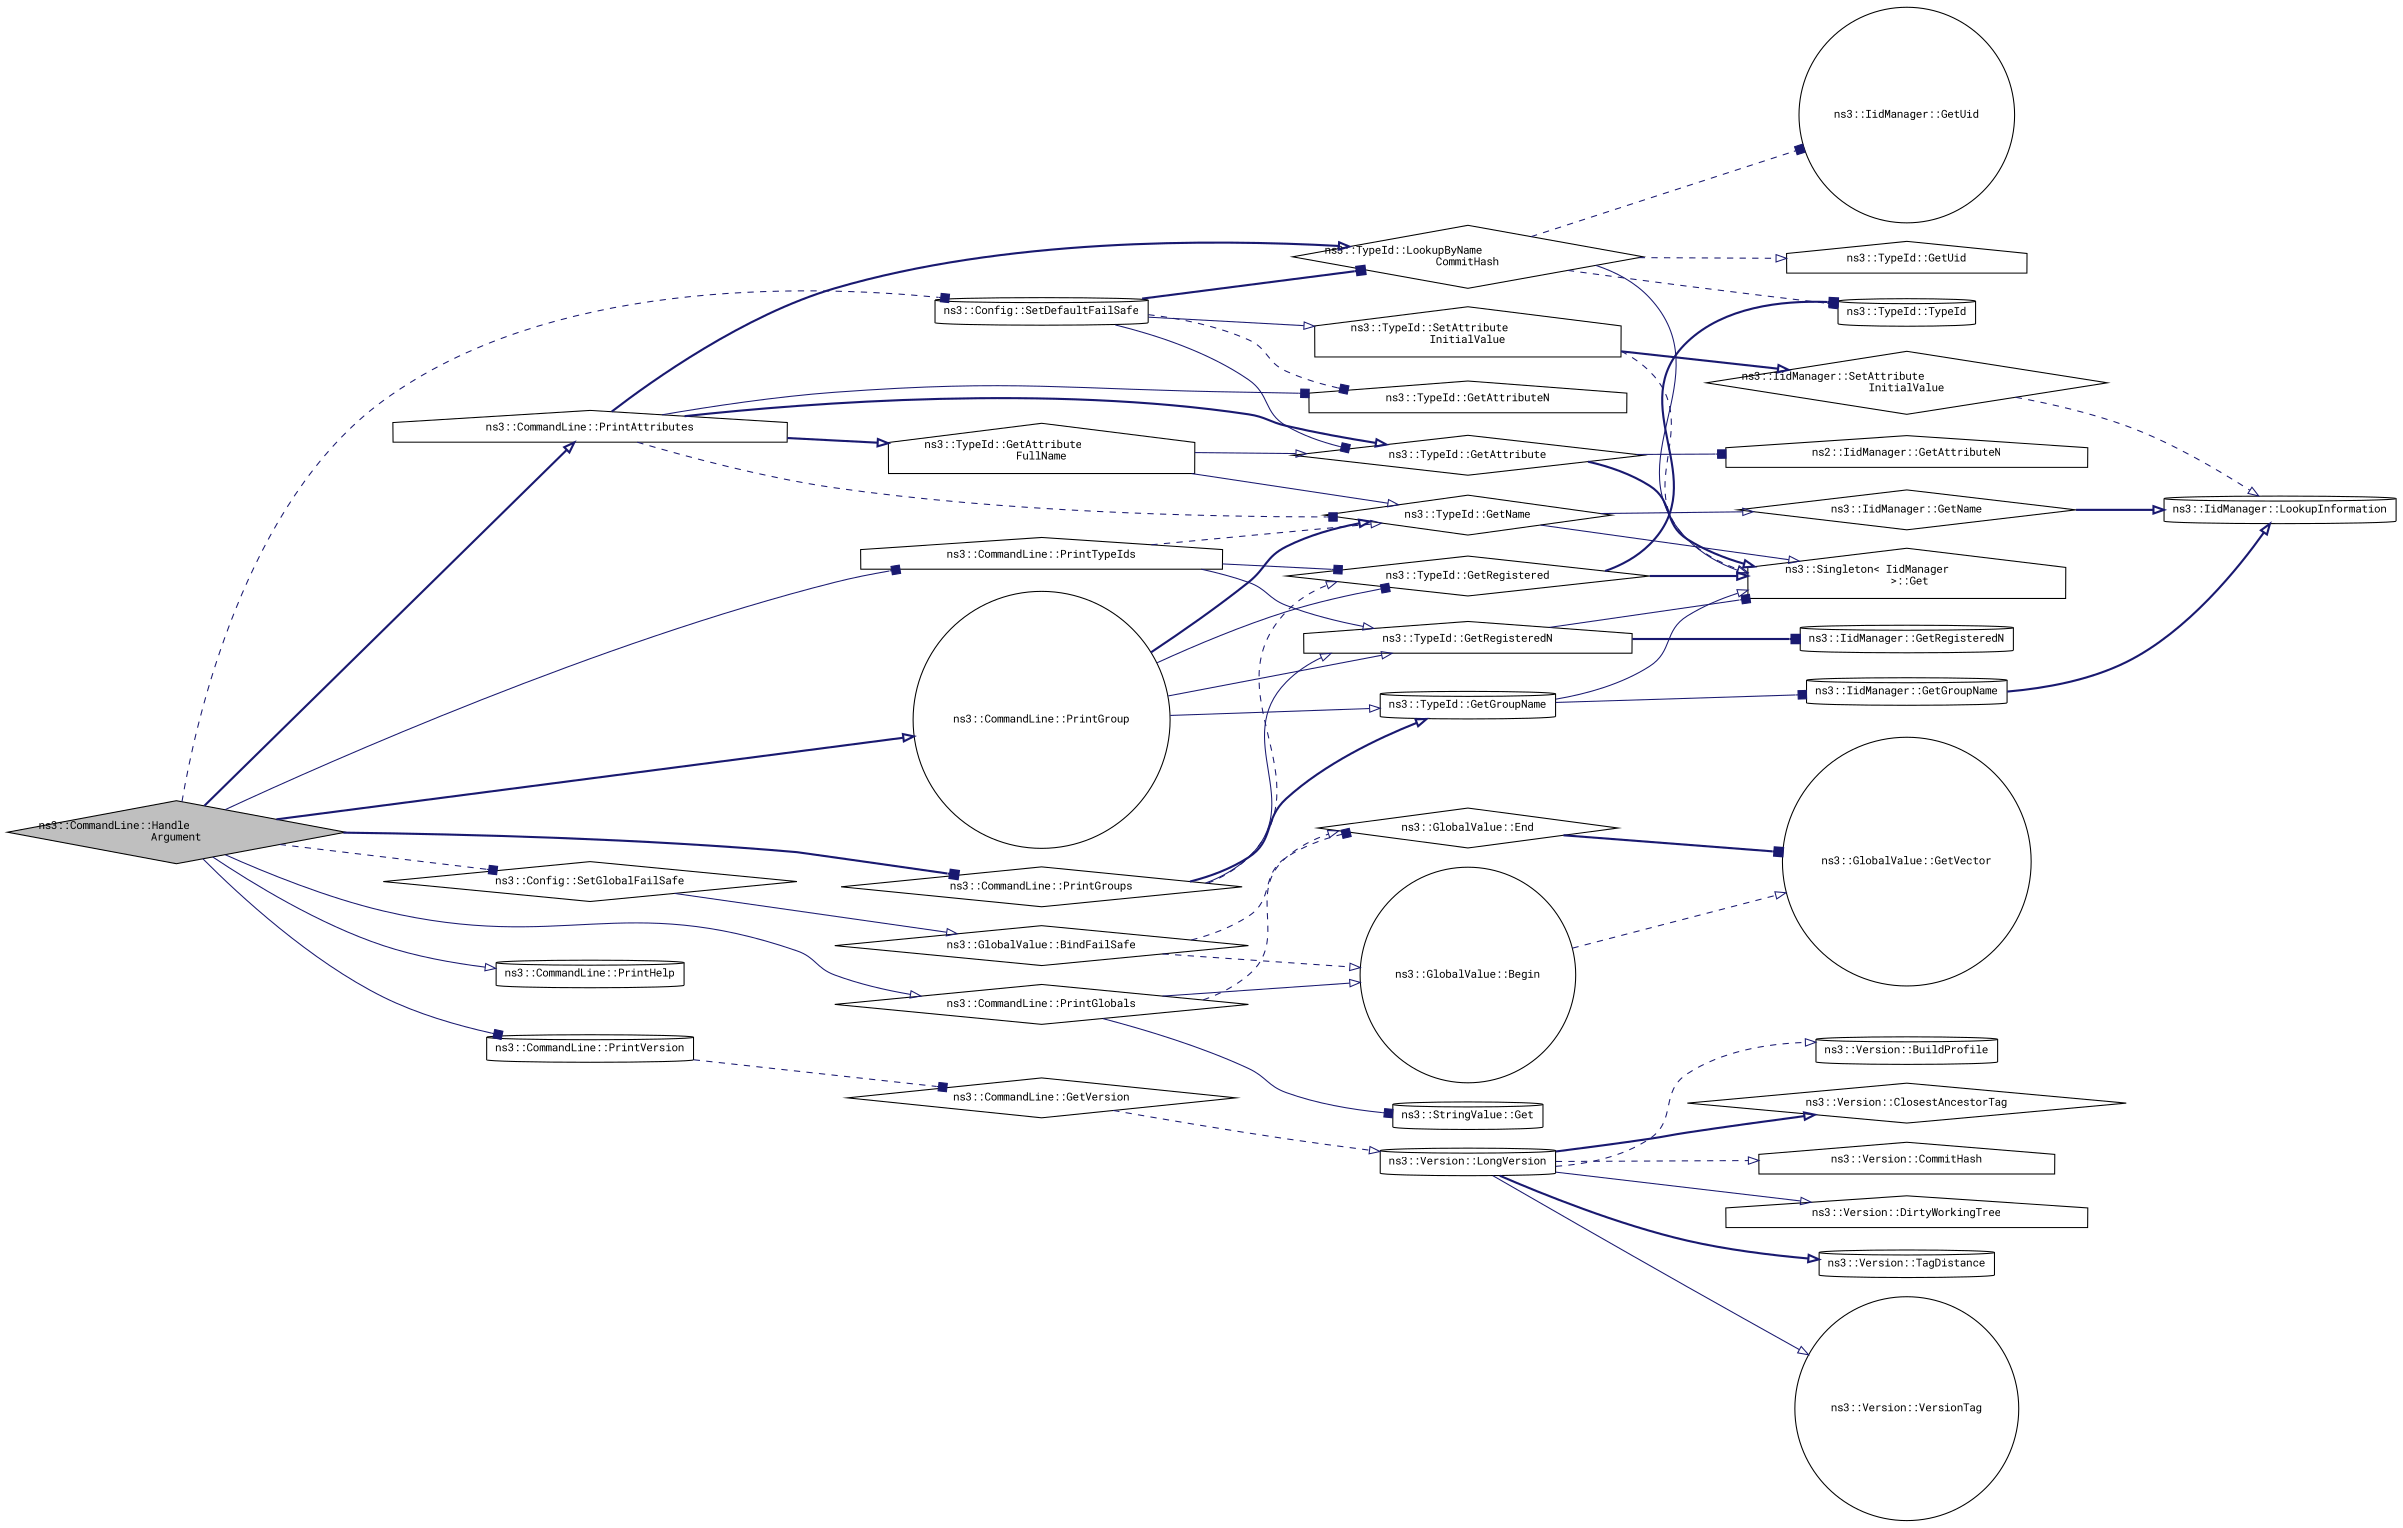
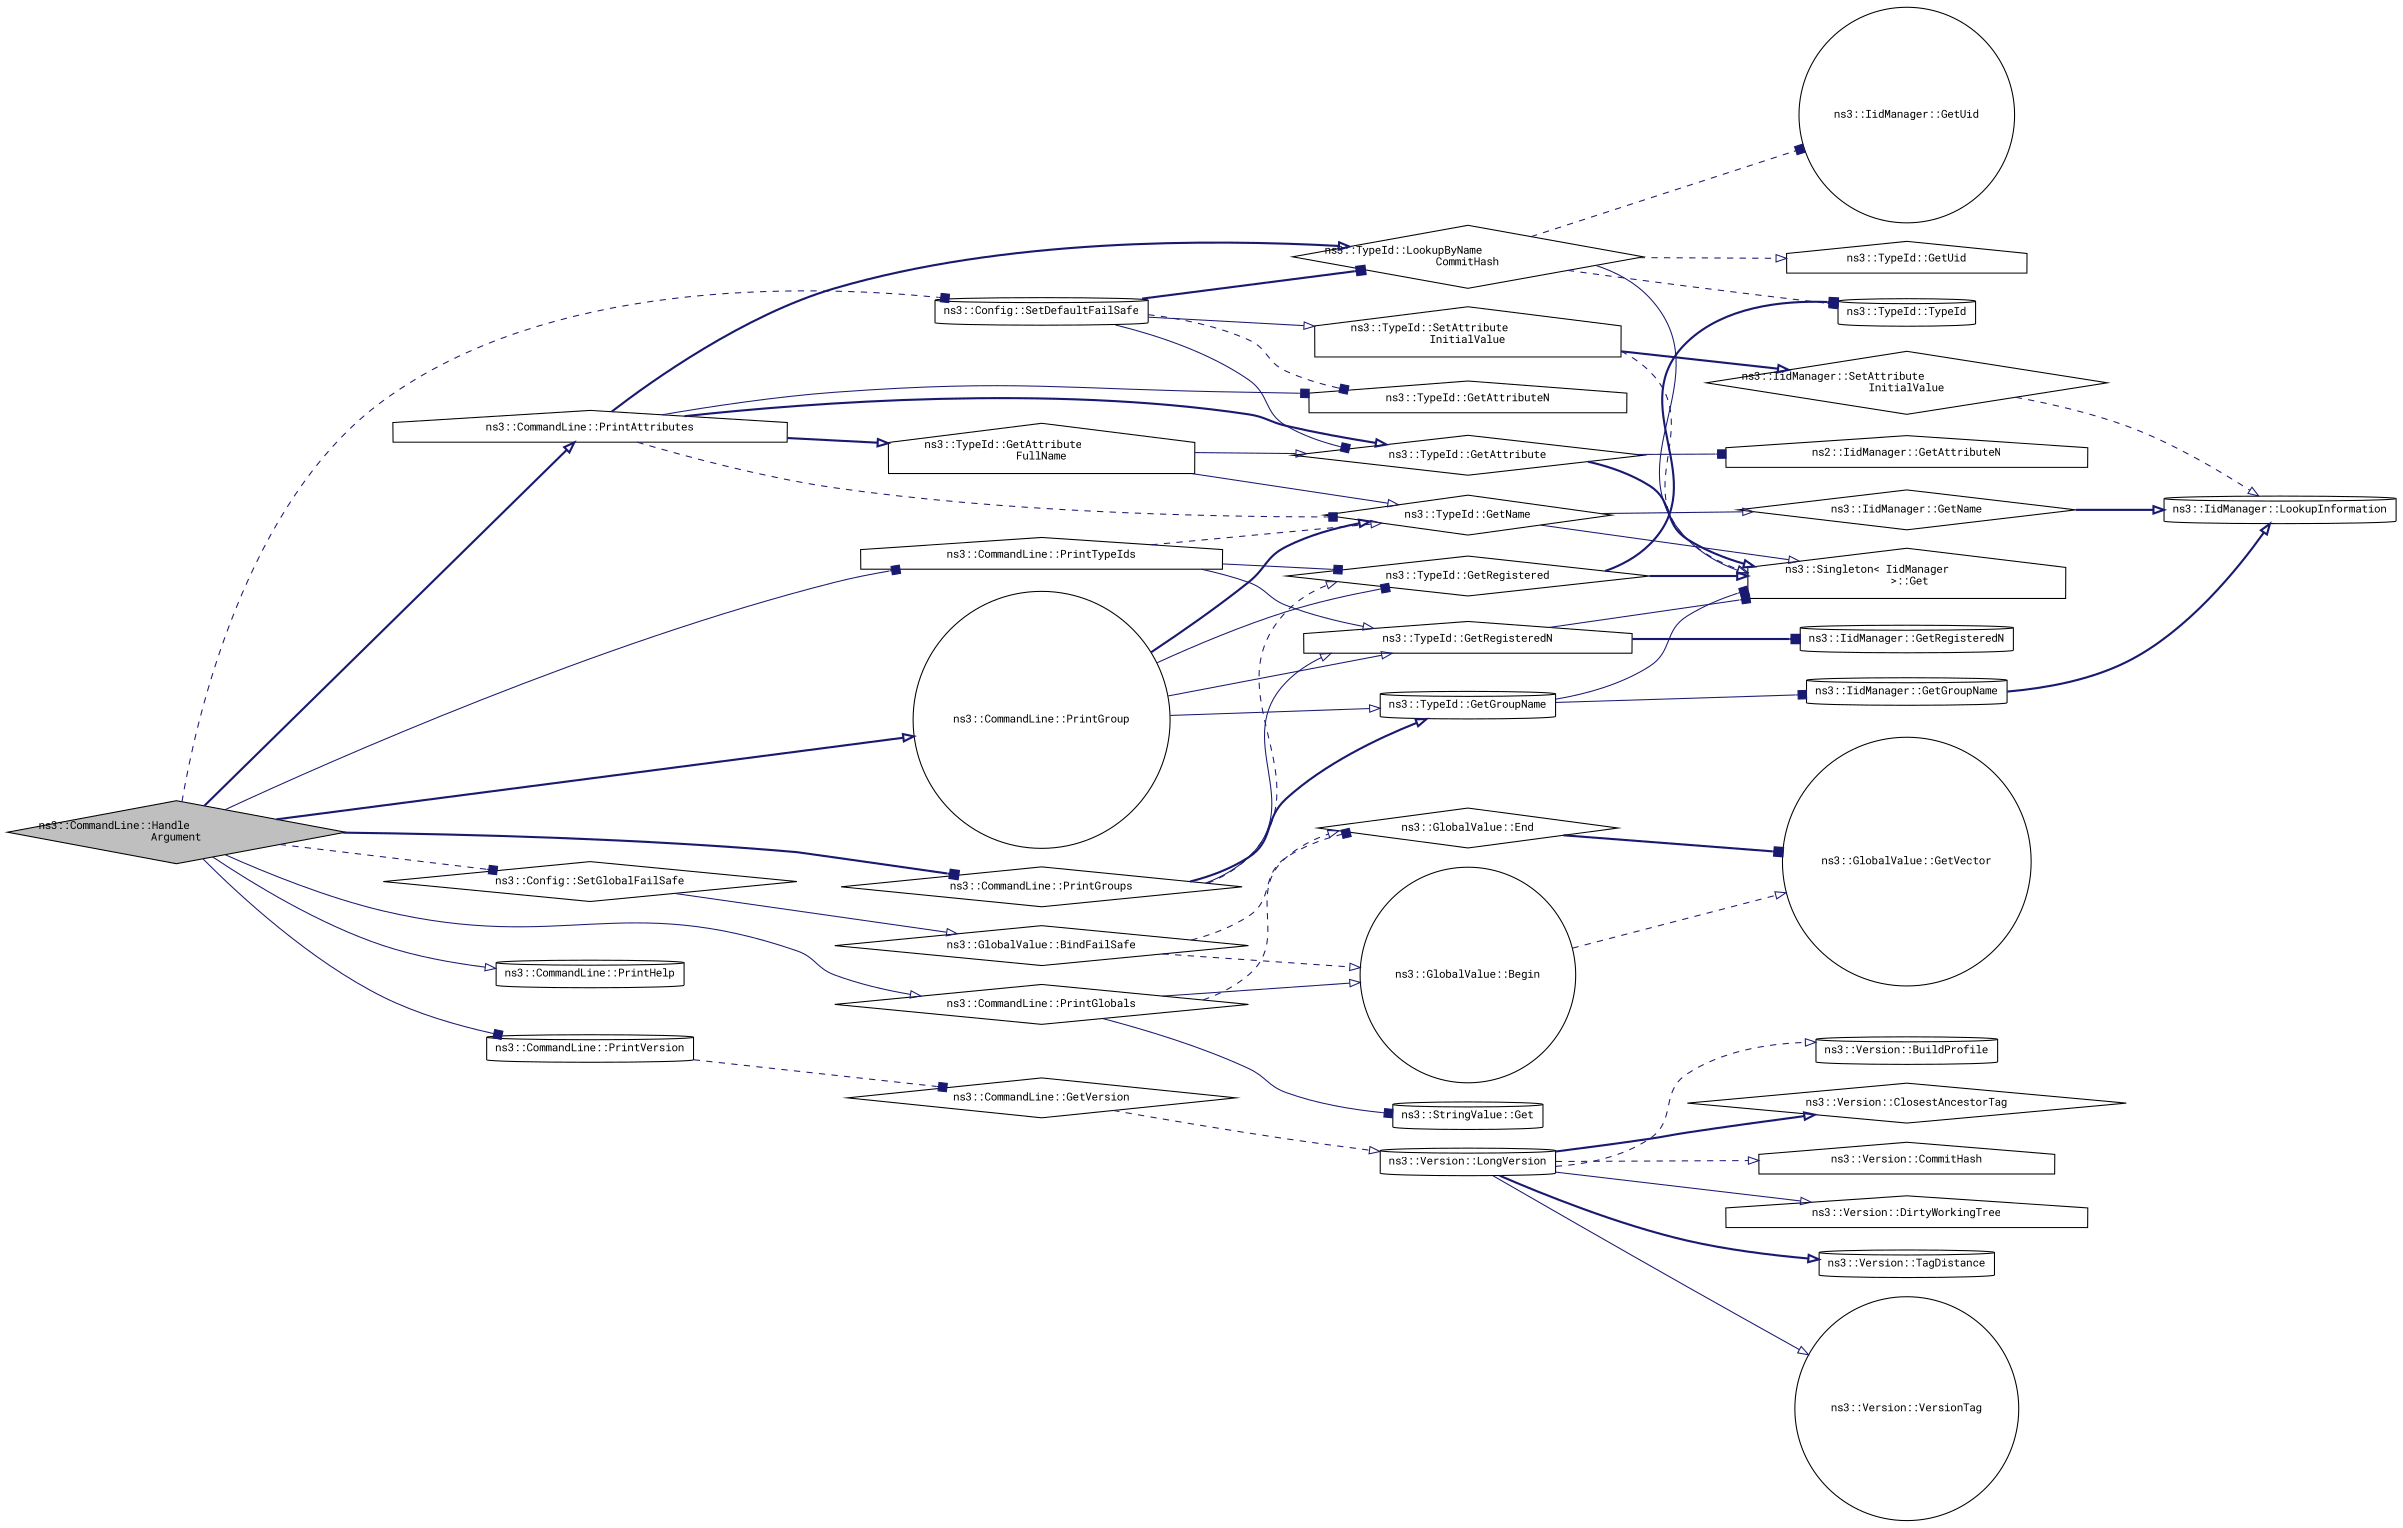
edge "ns3::TypeId::GetGroupName" -> "ns3::Singleton< IidManager >::Get": arrowhead onormal -> box
